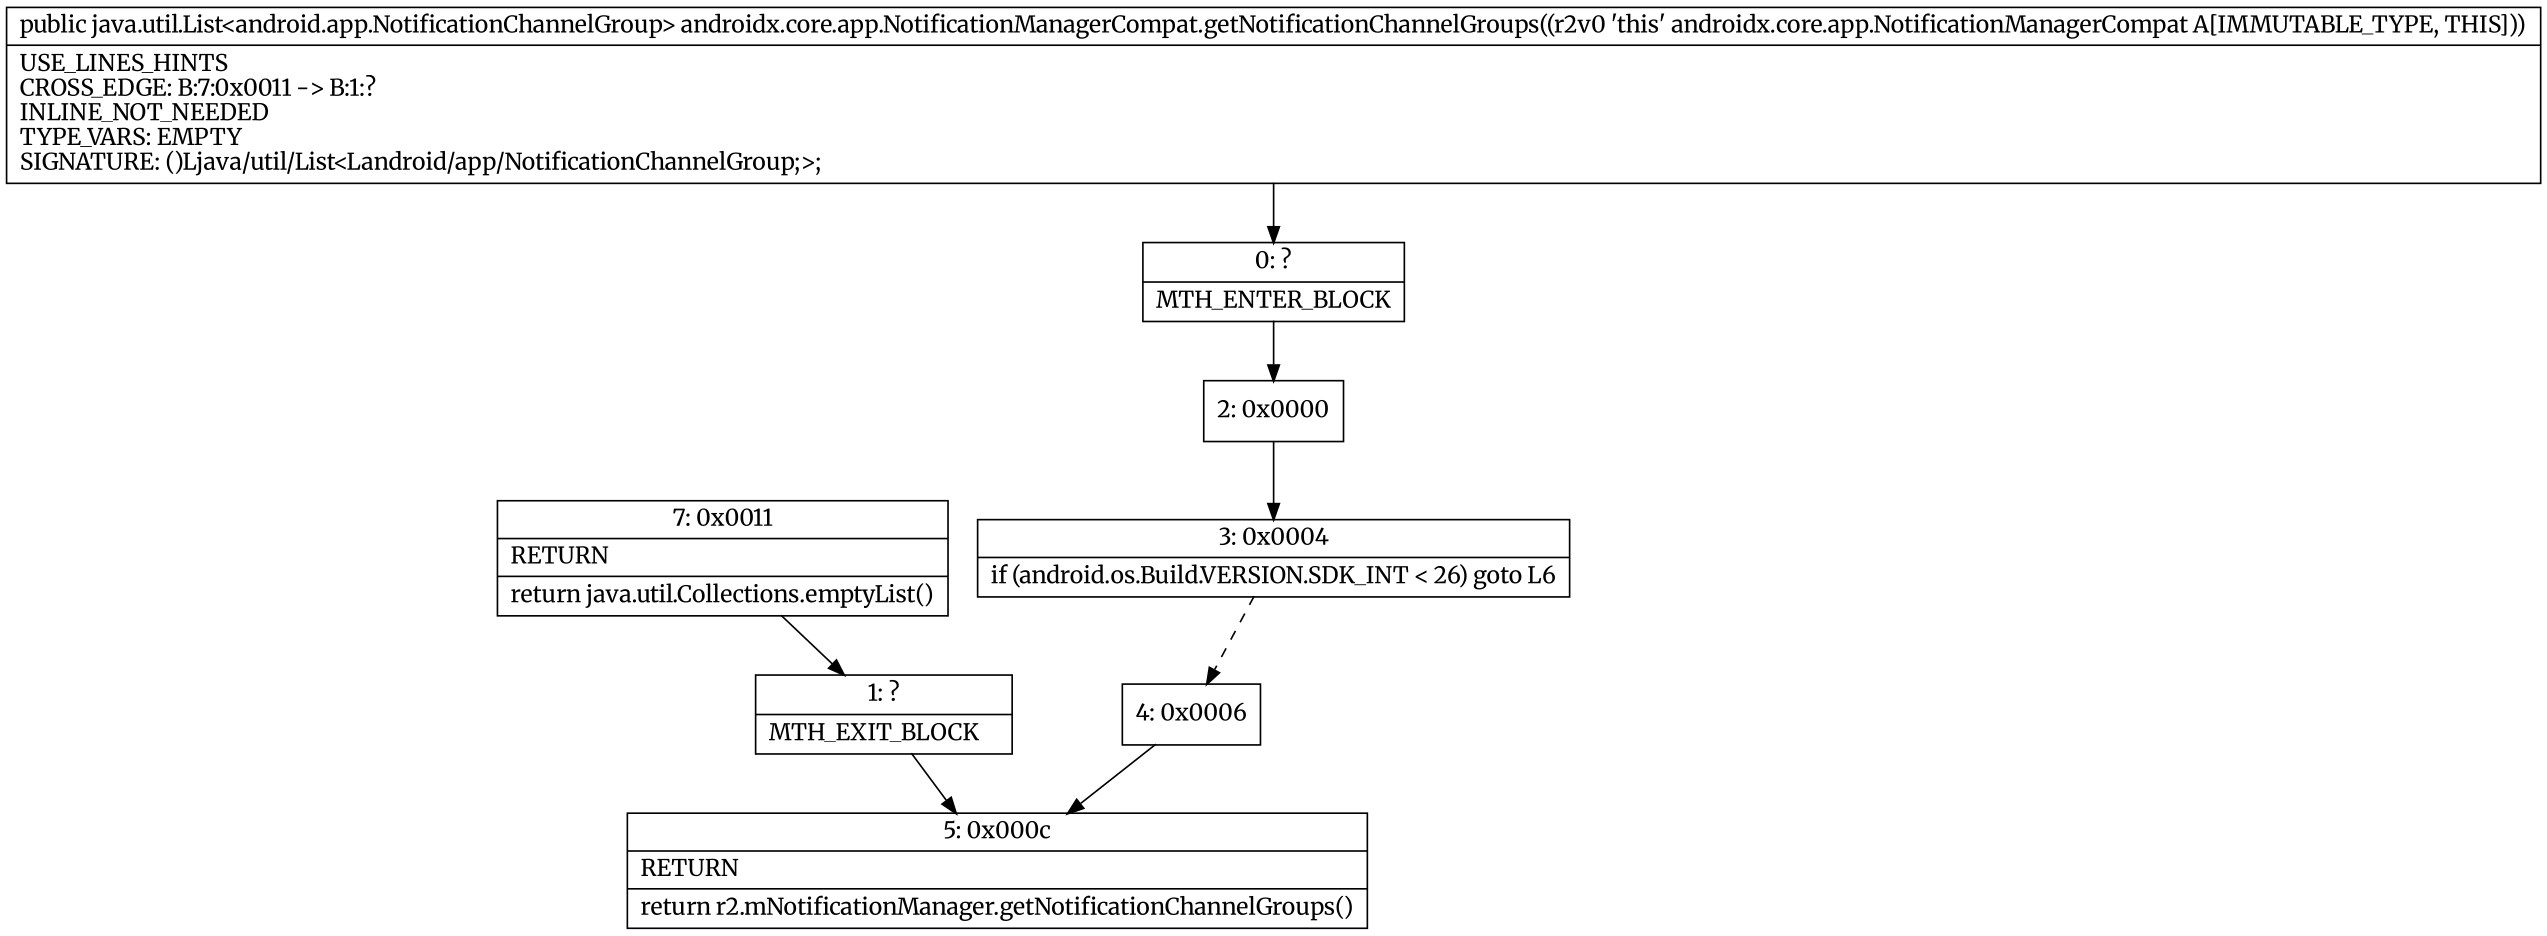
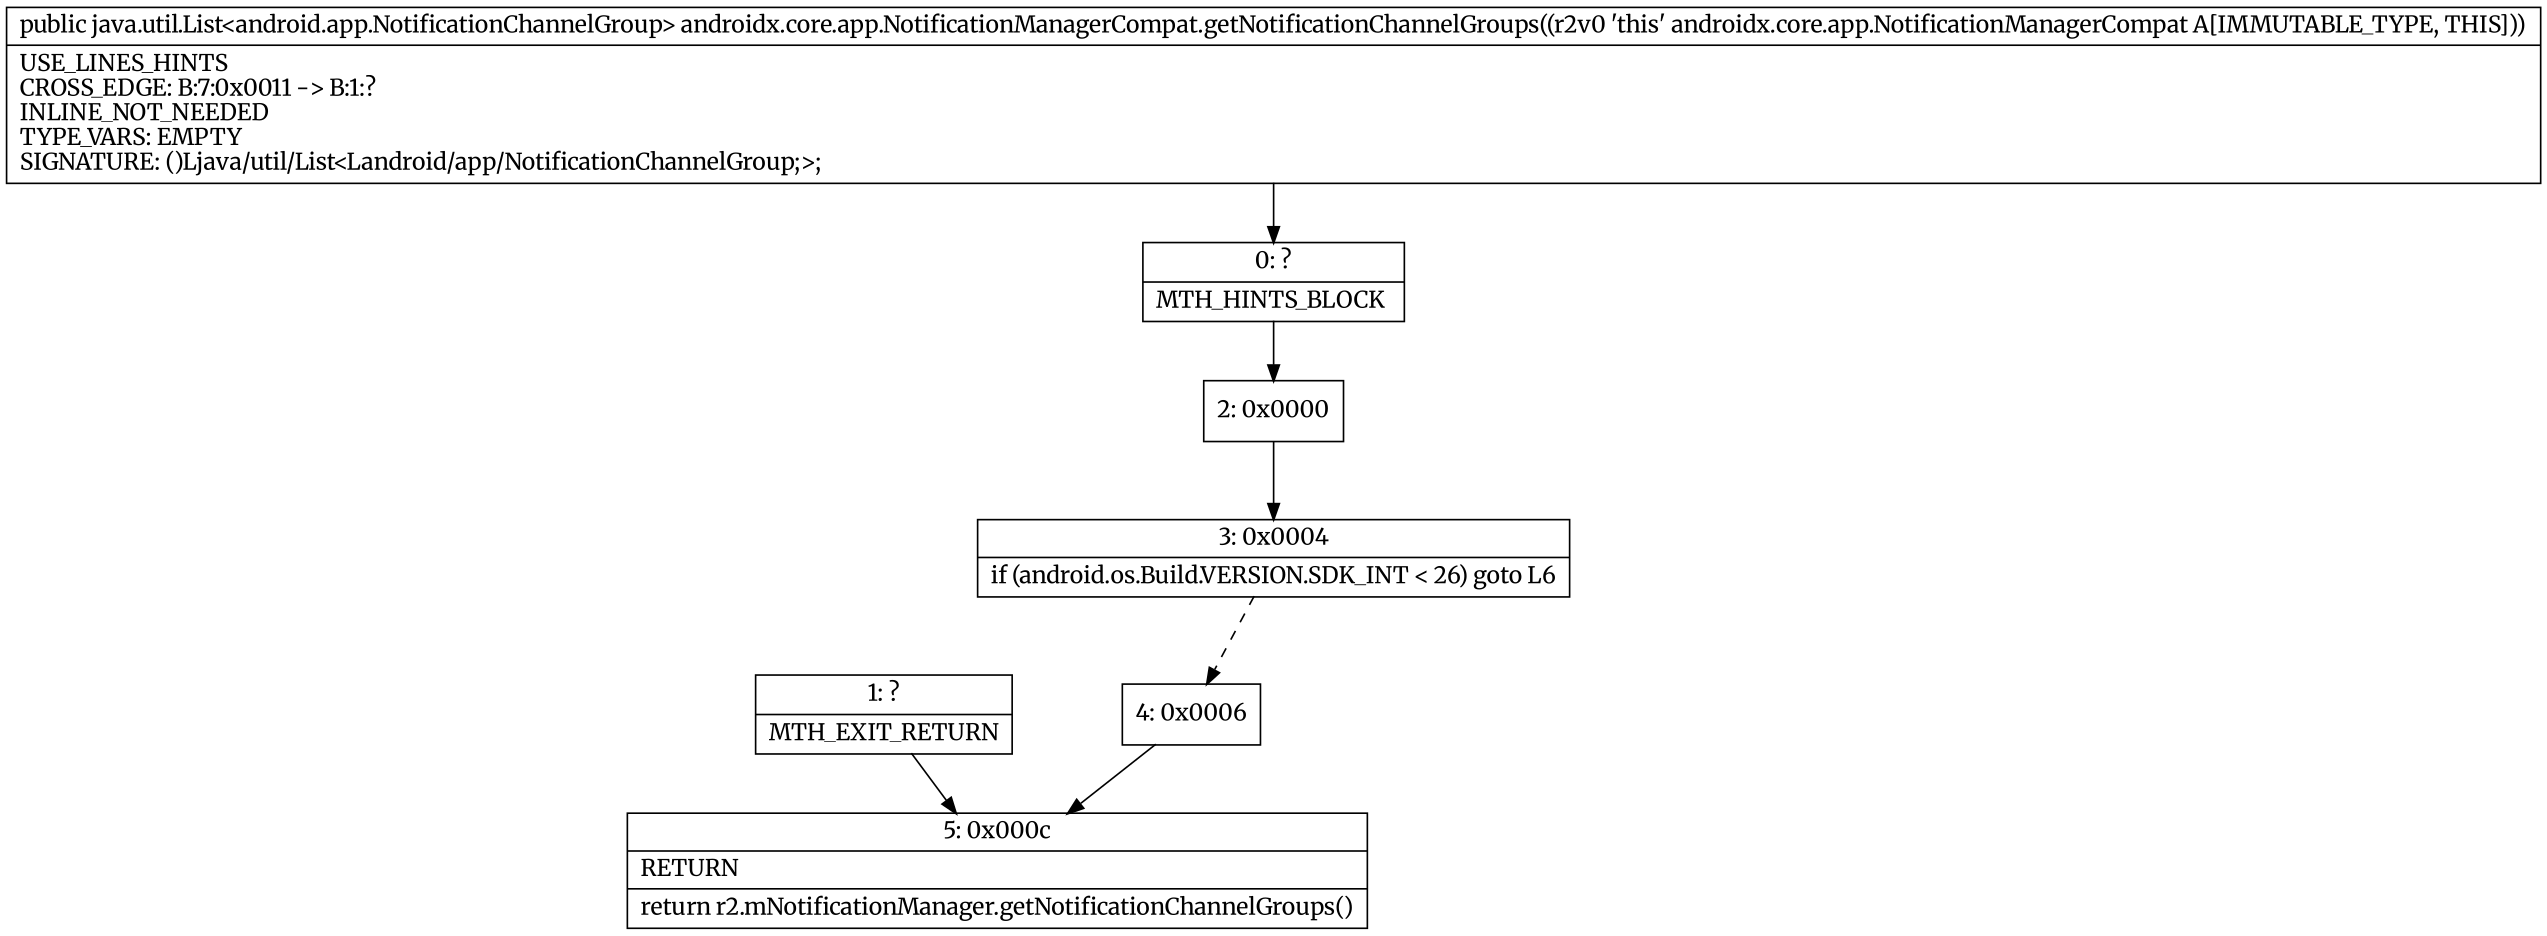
node "0: ?": text "MTH_ENTER_BLOCK" -> "MTH_HINTS_BLOCK"
node "7: 0x0011": removed
node "1: ?": text "MTH_EXIT_BLOCK" -> "MTH_EXIT_RETURN"
